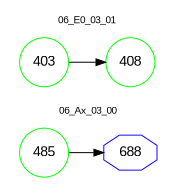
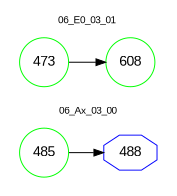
node "403": label "403" -> "473"
node "408": label "408" -> "608"
node "688": label "688" -> "488"
